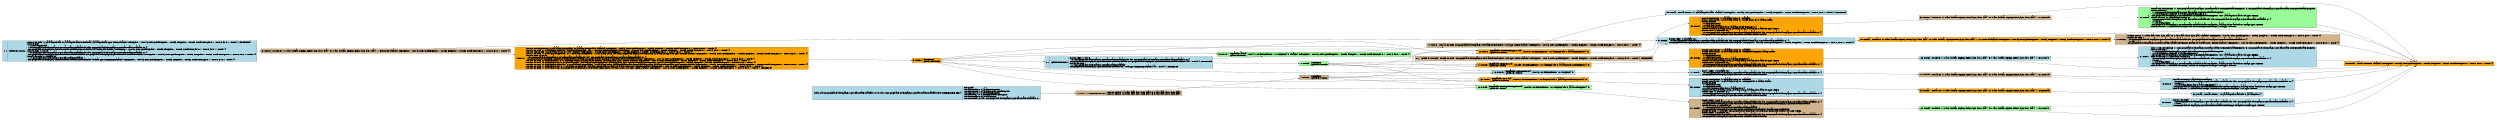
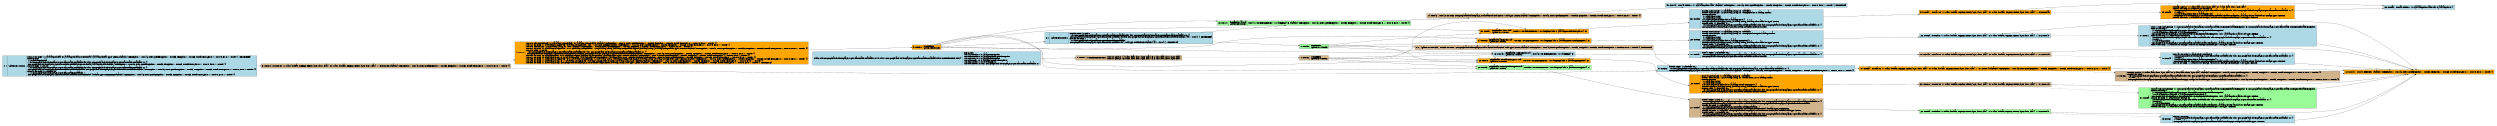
node "35: 0x00a3": added
node "25: 0x0066": fillcolor orange -> lightblue
